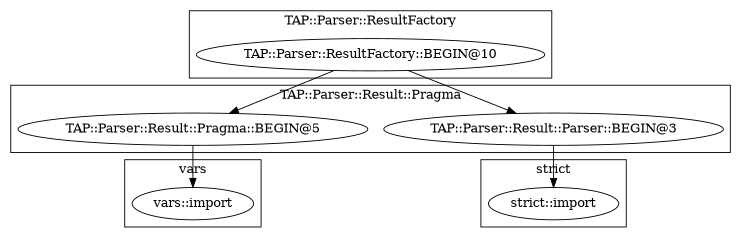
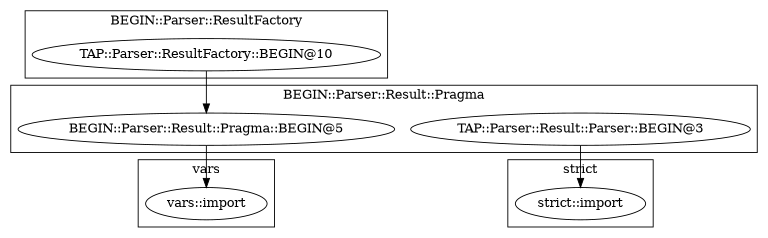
cluster "TAP::Parser::ResultFactory": label "TAP::Parser::ResultFactory" -> "BEGIN::Parser::ResultFactory"
edge "TAP::Parser::ResultFactory::BEGIN@10" -> "TAP::Parser::Result::Parser::BEGIN@3": removed
cluster "TAP::Parser::Result::Pragma": label "TAP::Parser::Result::Pragma" -> "BEGIN::Parser::Result::Pragma"
node "TAP::Parser::Result::Pragma::BEGIN@5": label "TAP::Parser::Result::Pragma::BEGIN@5" -> "BEGIN::Parser::Result::Pragma::BEGIN@5"
